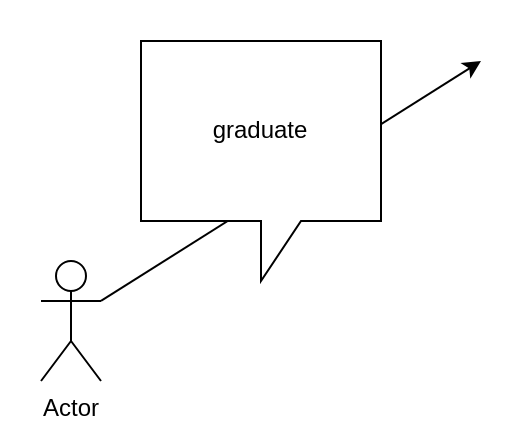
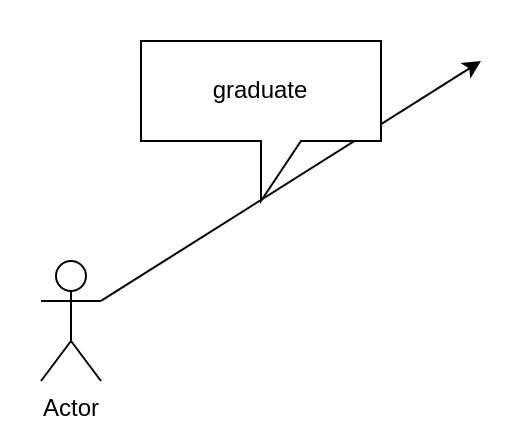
node "graduate": size 240x240 -> 240x160
